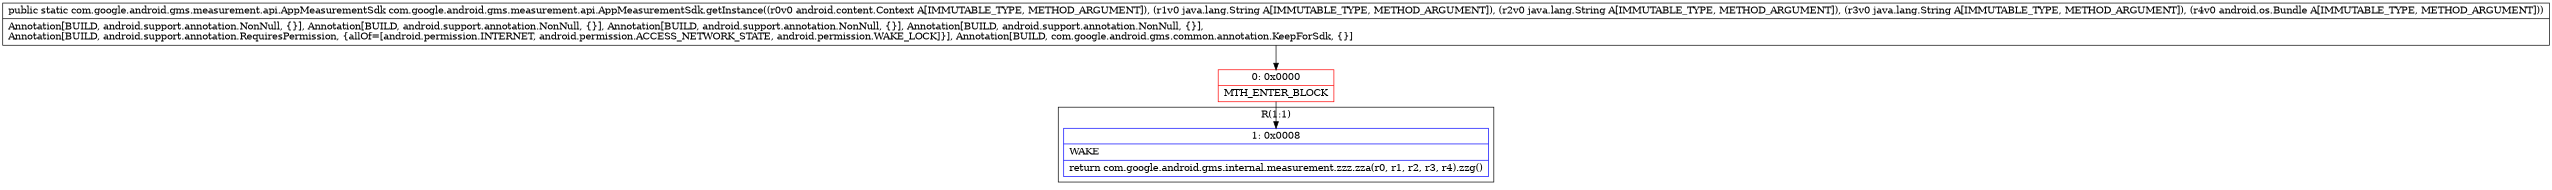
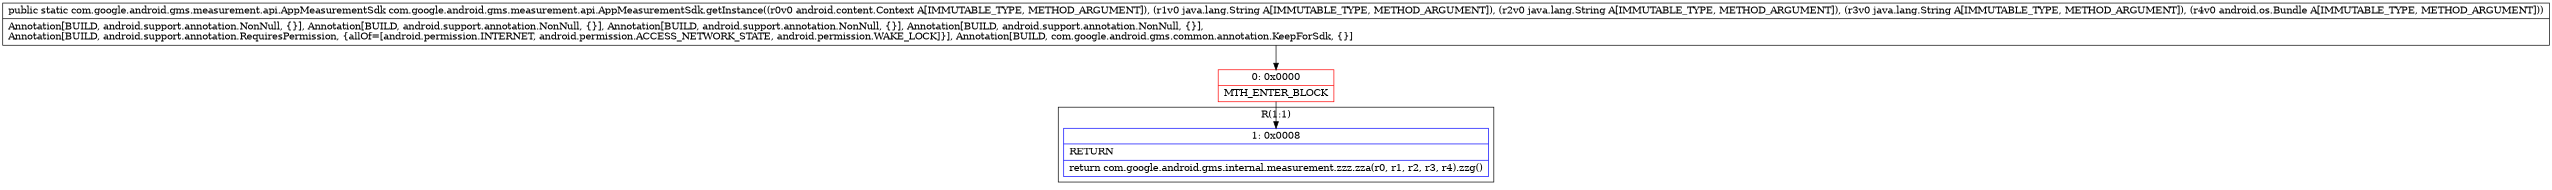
node "1: 0x0008": text "WAKE" -> "RETURN"
